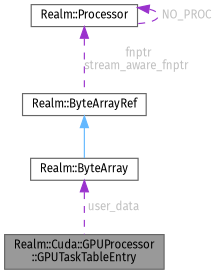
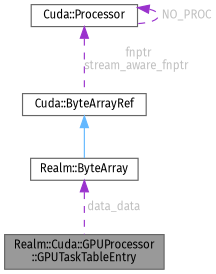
node "Realm::Processor": label "Realm::Processor" -> "Cuda::Processor"
node "Realm::ByteArrayRef": label "Realm::ByteArrayRef" -> "Cuda::ByteArrayRef"
edge "Realm::Cuda::GPUProcessor ::GPUTaskTableEntry" -> "Realm::ByteArray": label " user_data" -> " data_data"
